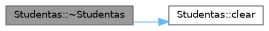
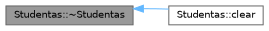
edge "Studentas::~Studentas" -> "Studentas::clear": reversed
